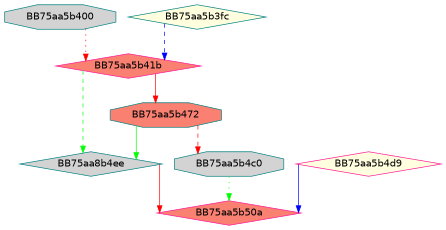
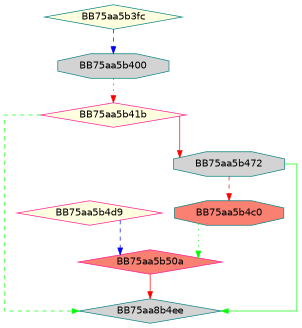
edge "BB75aa5b3fc" -> "BB75aa5b41b": now "BB75aa5b3fc" -> "BB75aa5b400"
node "BB75aa5b41b": fillcolor salmon -> lightyellow
node "BB75aa5b472": fillcolor salmon -> lightgrey
node "BB75aa5b4c0": fillcolor lightgrey -> salmon
edge "BB75aa8b4ee" -> "BB75aa5b50a": reversed
edge "BB75aa5b4d9" -> "BB75aa5b50a": style solid -> dashed
